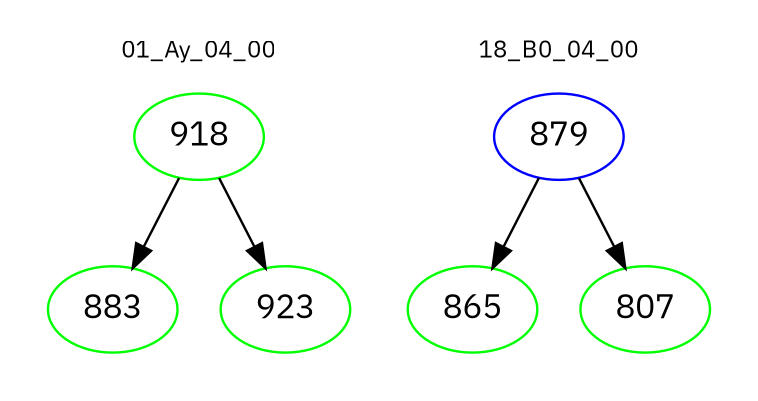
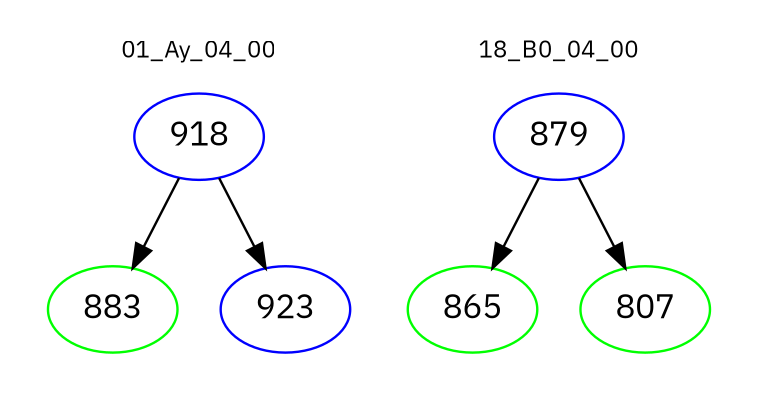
node "918": color green -> blue
node "923": color green -> blue
